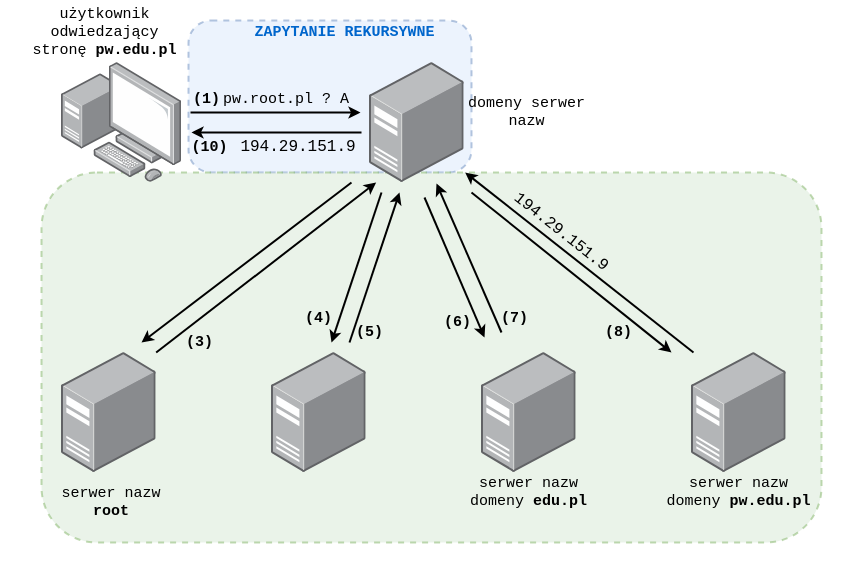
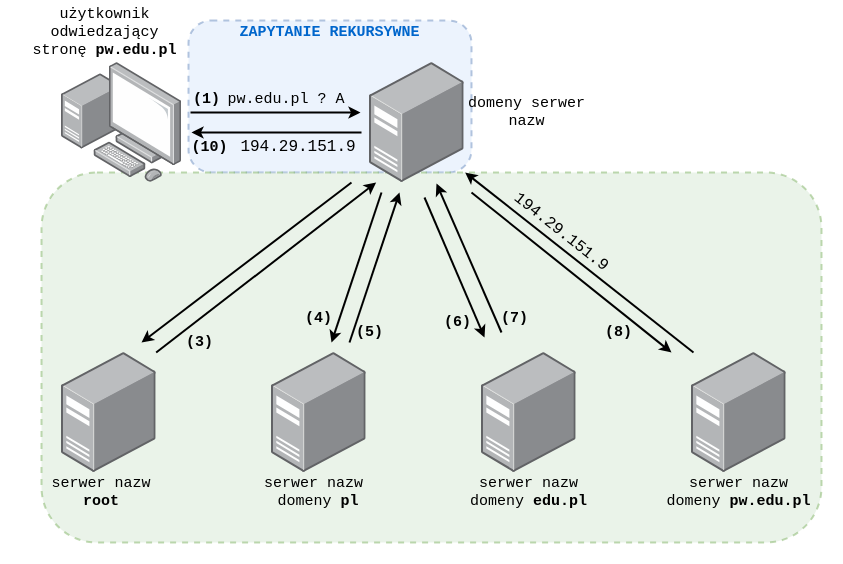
node "ZAPYTANIE REKURSYWNE": moved (345, 33) -> (330, 33)
node "pw.root.pl ? A": label "pw.root.pl ? A" -> "pw.edu.pl ? A"
node "serwer nazw domeny pl": added
node "serwer nazw root": moved (112, 503) -> (102, 493)
